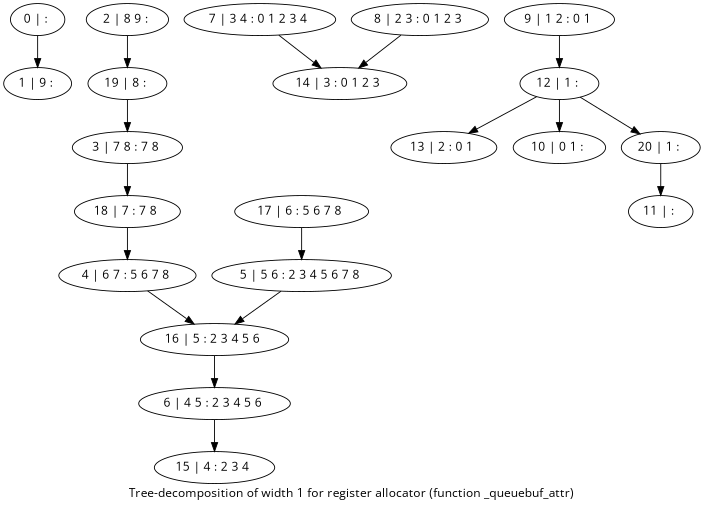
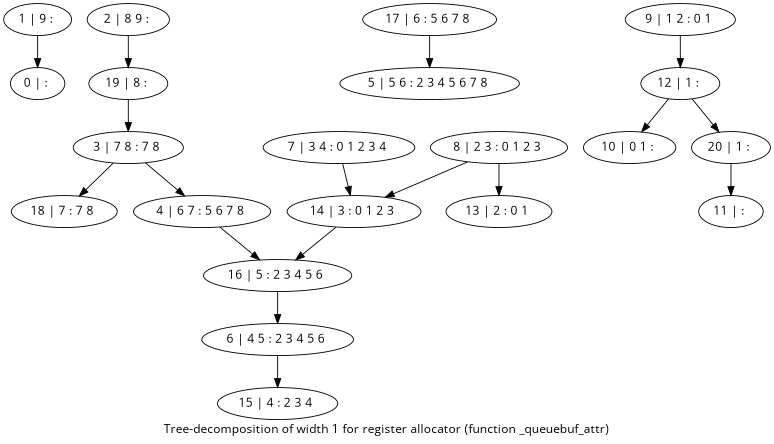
edge "0 | :" -> "1 | 9 :": reversed
edge "12 | 1 :" -> "13 | 2 : 0 1": now "8 | 2 3 : 0 1 2 3" -> "13 | 2 : 0 1"
edge "18 | 7 : 7 8" -> "4 | 6 7 : 5 6 7 8": now "3 | 7 8 : 7 8" -> "4 | 6 7 : 5 6 7 8"
edge "5 | 5 6 : 2 3 4 5 6 7 8" -> "16 | 5 : 2 3 4 5 6": now "14 | 3 : 0 1 2 3" -> "16 | 5 : 2 3 4 5 6"
